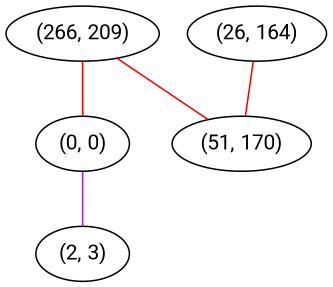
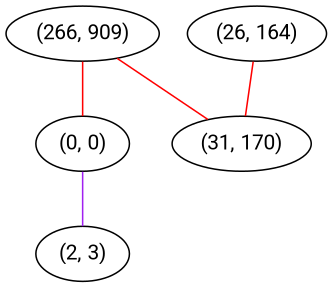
node "(266, 209)": label "(266, 209)" -> "(266, 909)"
node "(51, 170)": label "(51, 170)" -> "(31, 170)"
